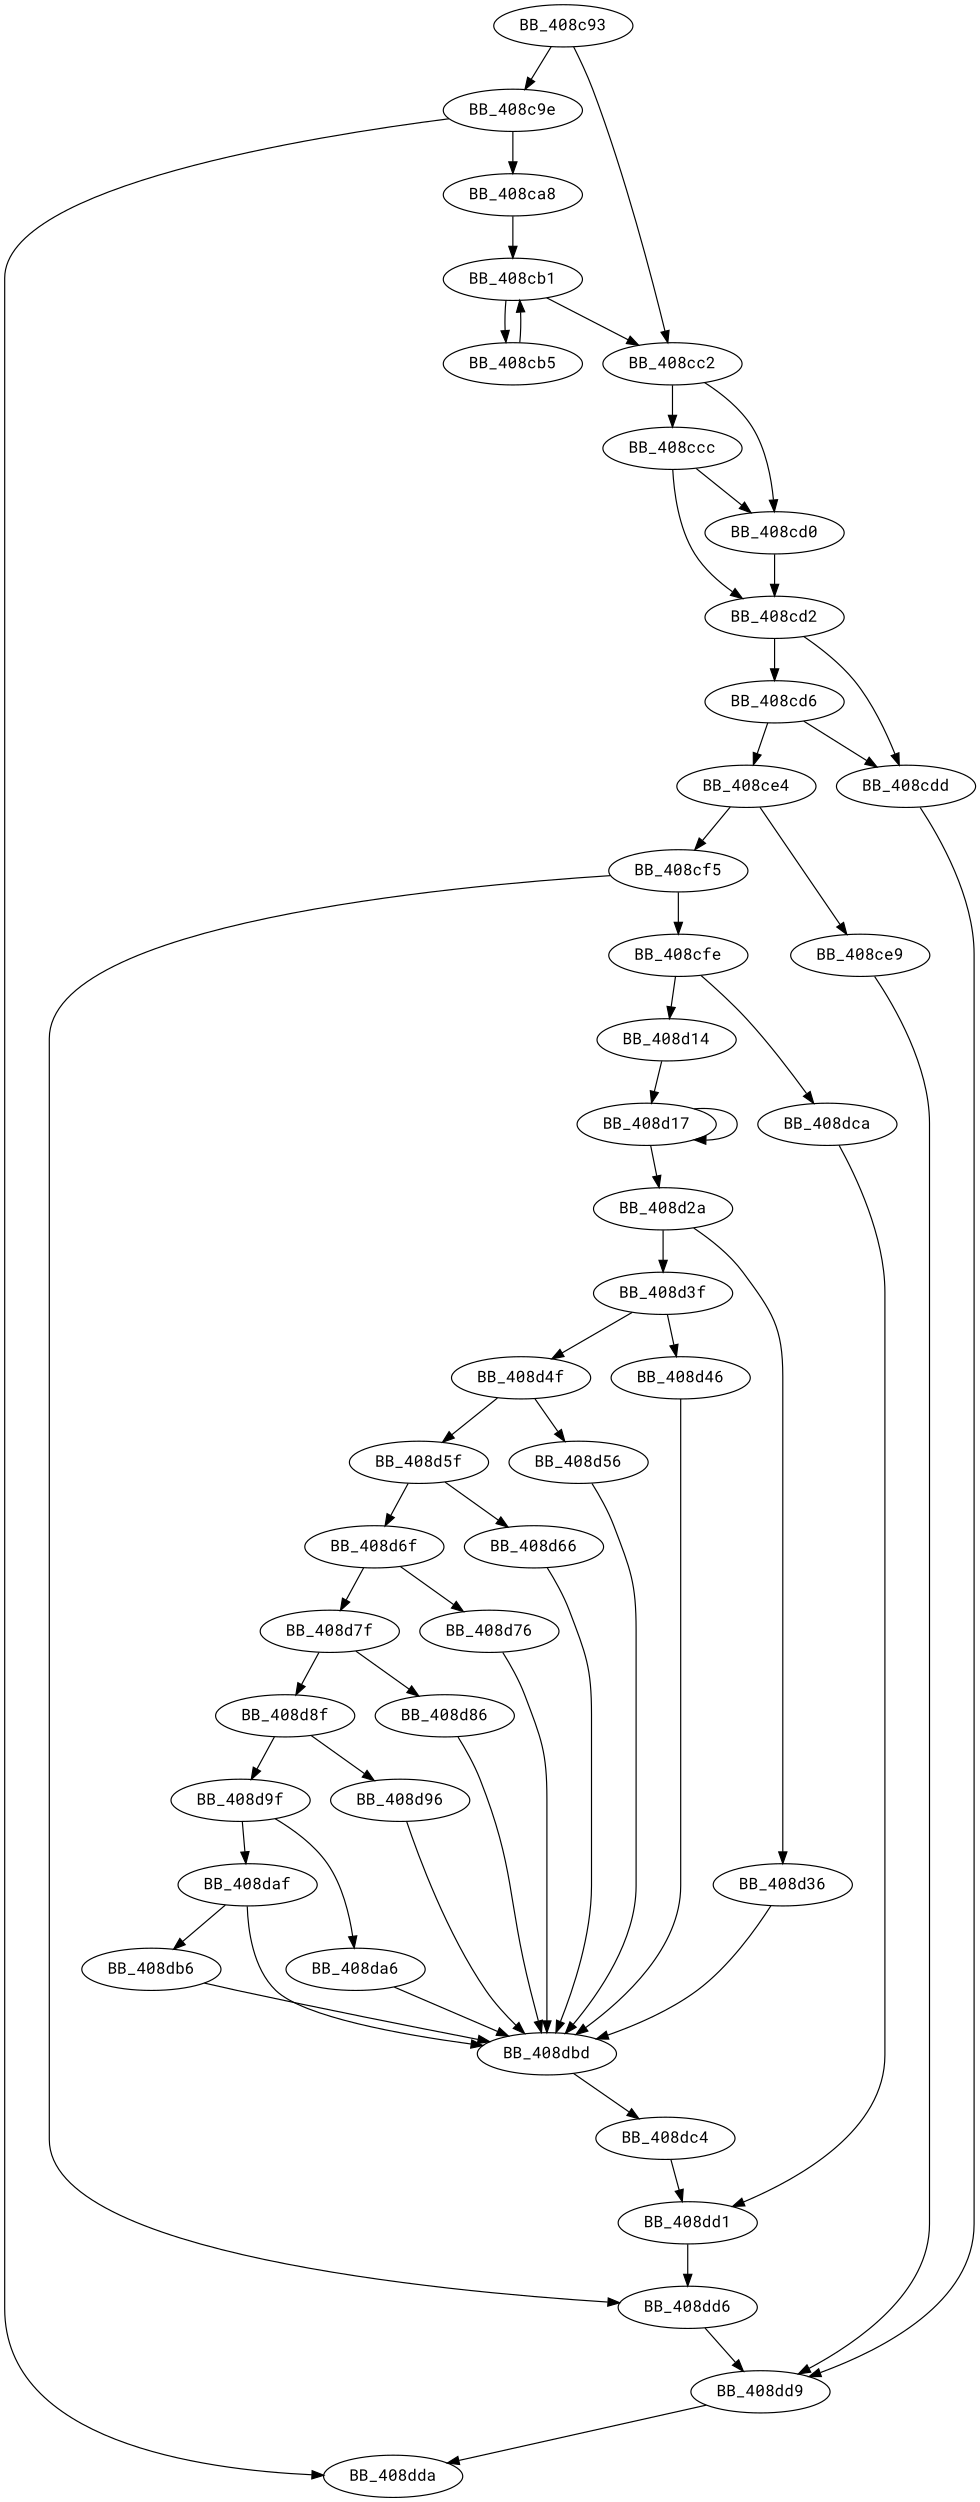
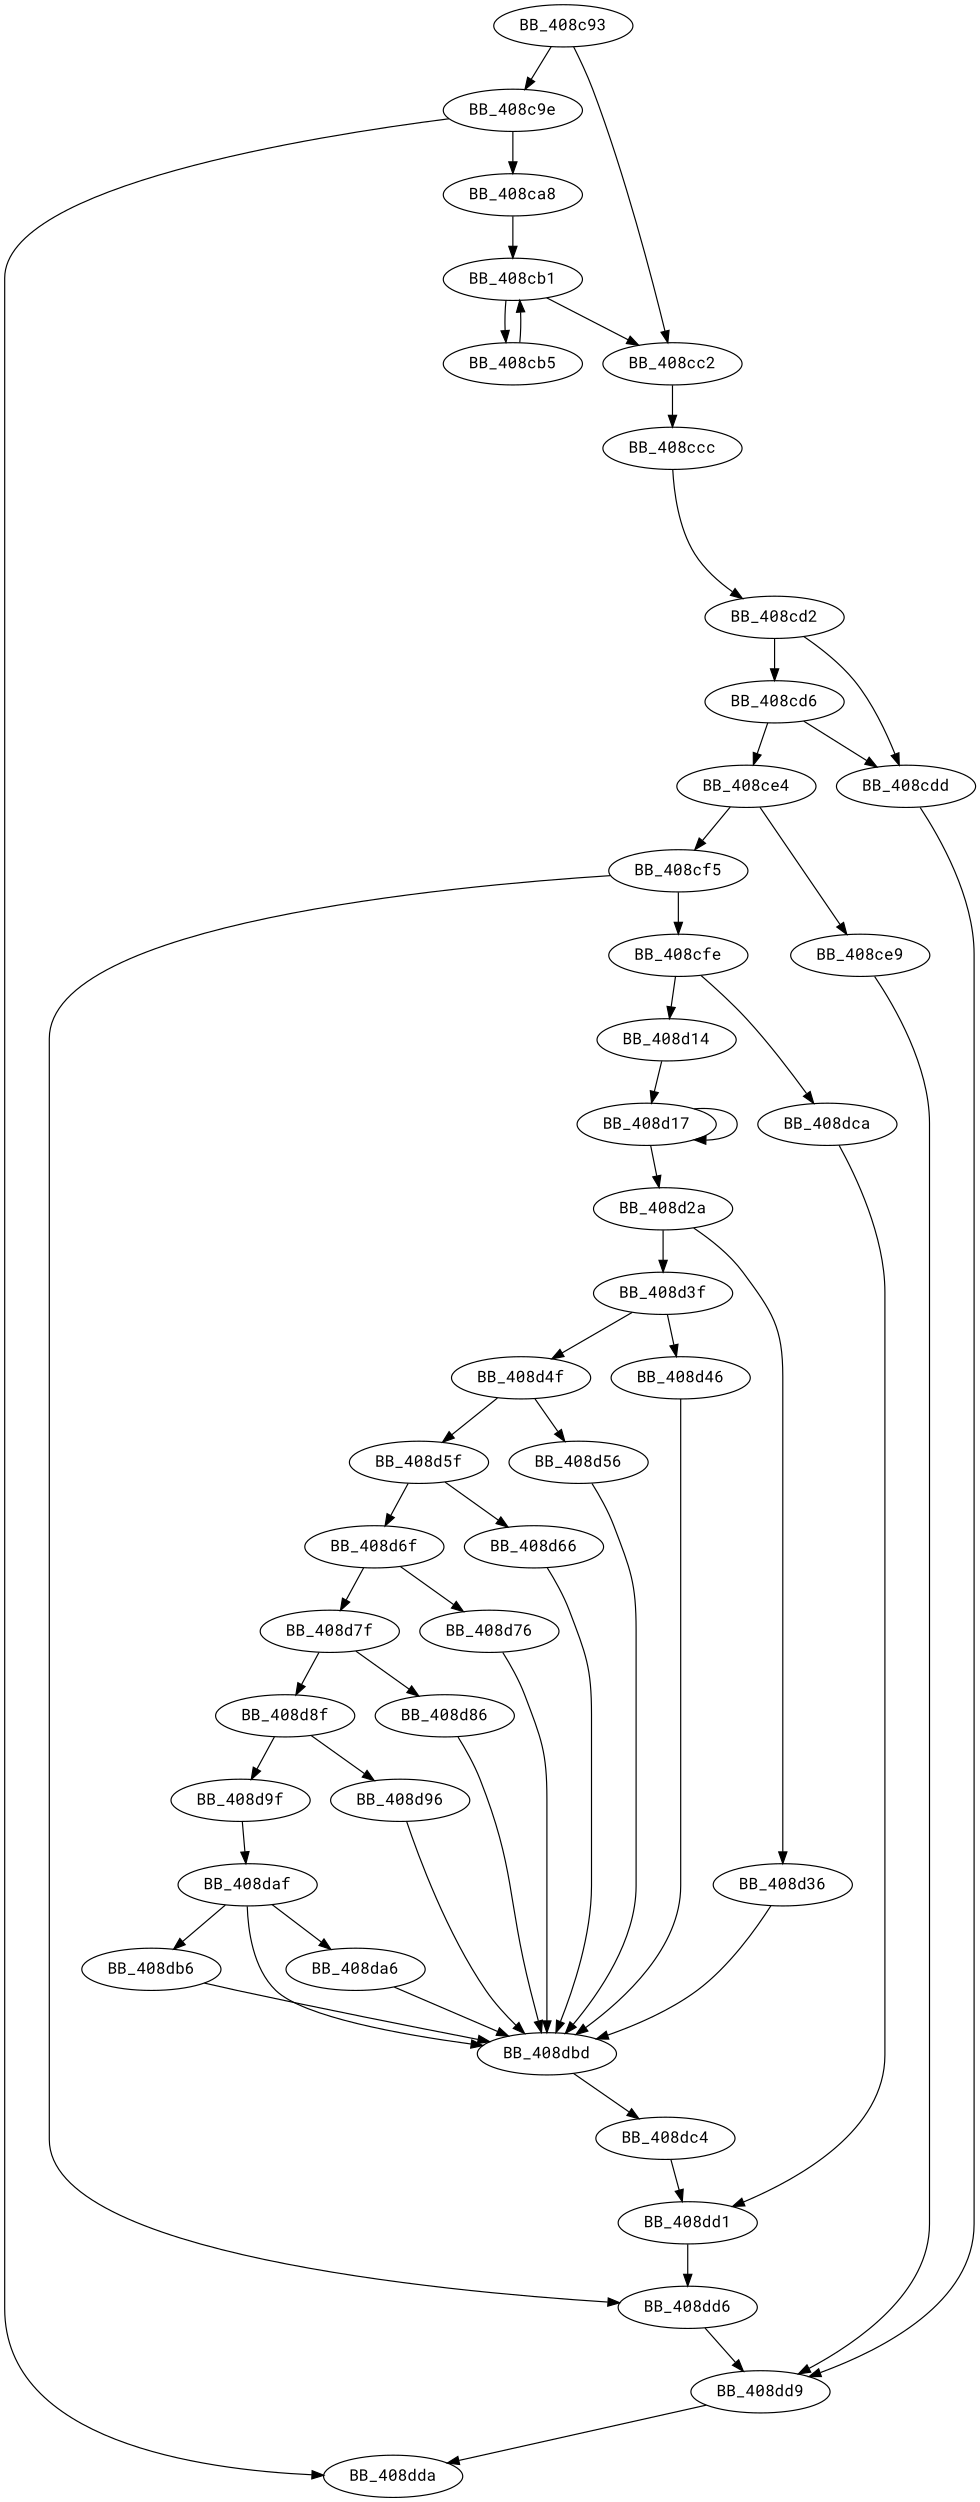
node "BB_408cd0": removed
edge "BB_408d9f" -> "BB_408da6": now "BB_408daf" -> "BB_408da6"
